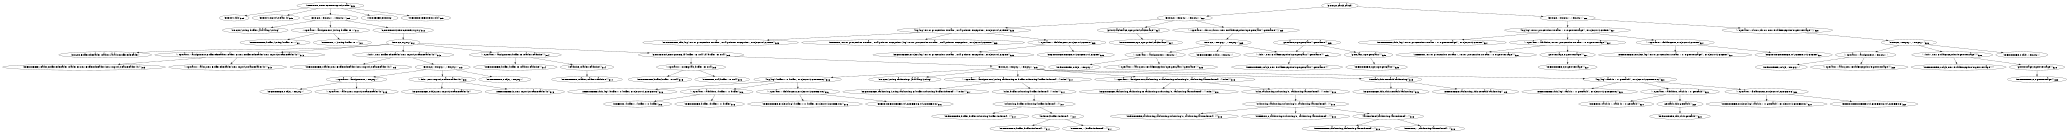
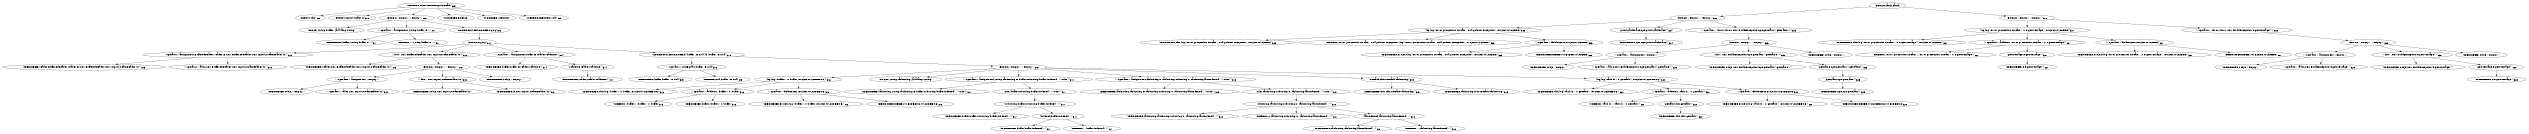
node "(MODIFIER,VIRTUAL)": added
edge "(getName,npe.getClass().getName())" -> "(<init>,new BuildException(npe.getClass().getName()))": reversed
node "(LOCAL,BufferedReader reader: java.io.BufferedReader)": removed
